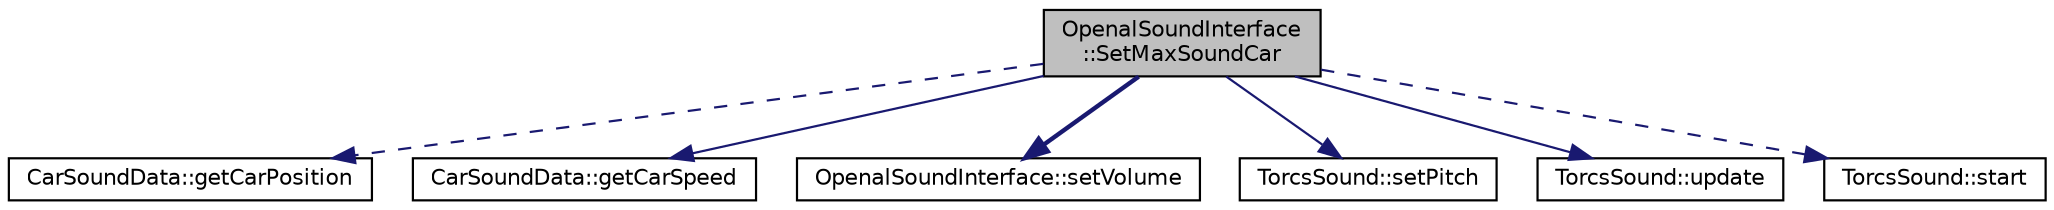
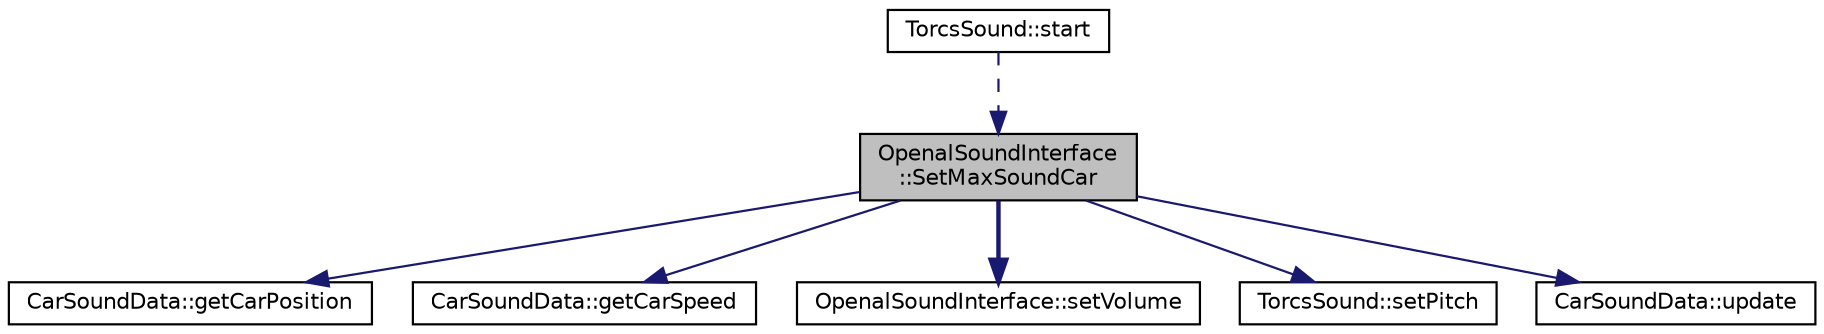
edge "OpenalSoundInterface ::SetMaxSoundCar" -> "CarSoundData::getCarPosition": style dashed -> solid
edge "OpenalSoundInterface ::SetMaxSoundCar" -> "TorcsSound::start": reversed
node "TorcsSound::update": label "TorcsSound::update" -> "CarSoundData::update"
